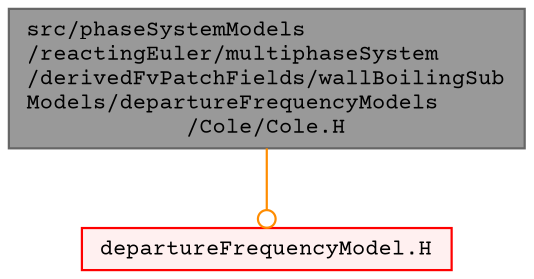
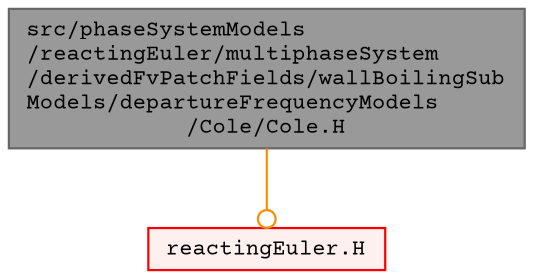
node "departureFrequencyModel.H": label "departureFrequencyModel.H" -> "reactingEuler.H"
